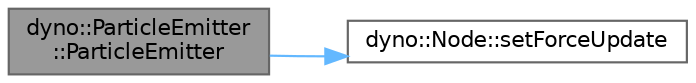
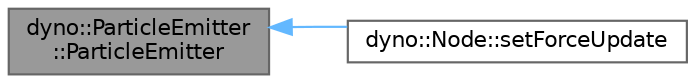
edge "dyno::ParticleEmitter ::ParticleEmitter" -> "dyno::Node::setForceUpdate": reversed
